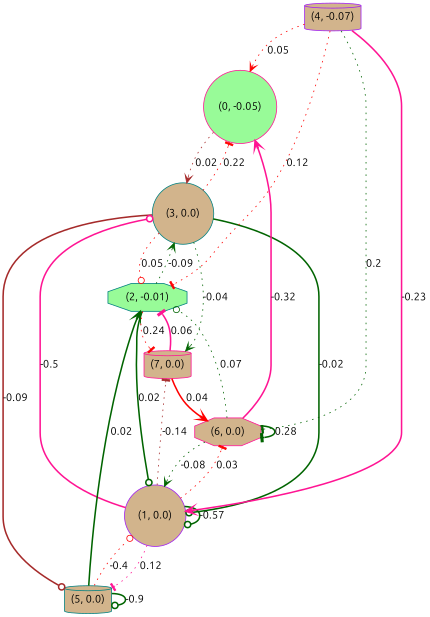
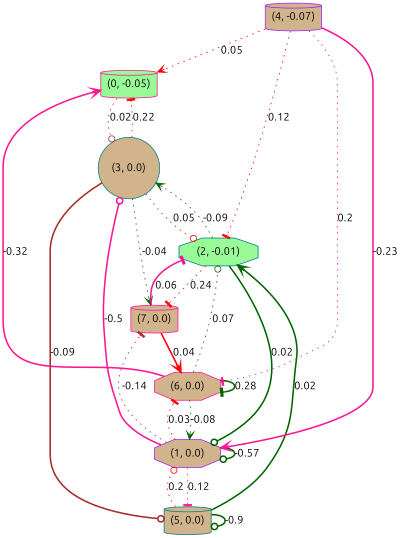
node "(0, -0.05)": shape circle -> cylinder
edge "(0, -0.05)" -> "(3, 0.0)": arrowhead vee -> odot
edge "(4, -0.07)" -> "(6, 0.0)": color darkgreen -> deeppink
edge "(3, 0.0)" -> "(1, 0.0)": removed, label "-0.02"
node "(1, 0.0)": shape circle -> octagon
edge "(5, 0.0)" -> "(1, 0.0)": label "-0.4" -> "0.2"
